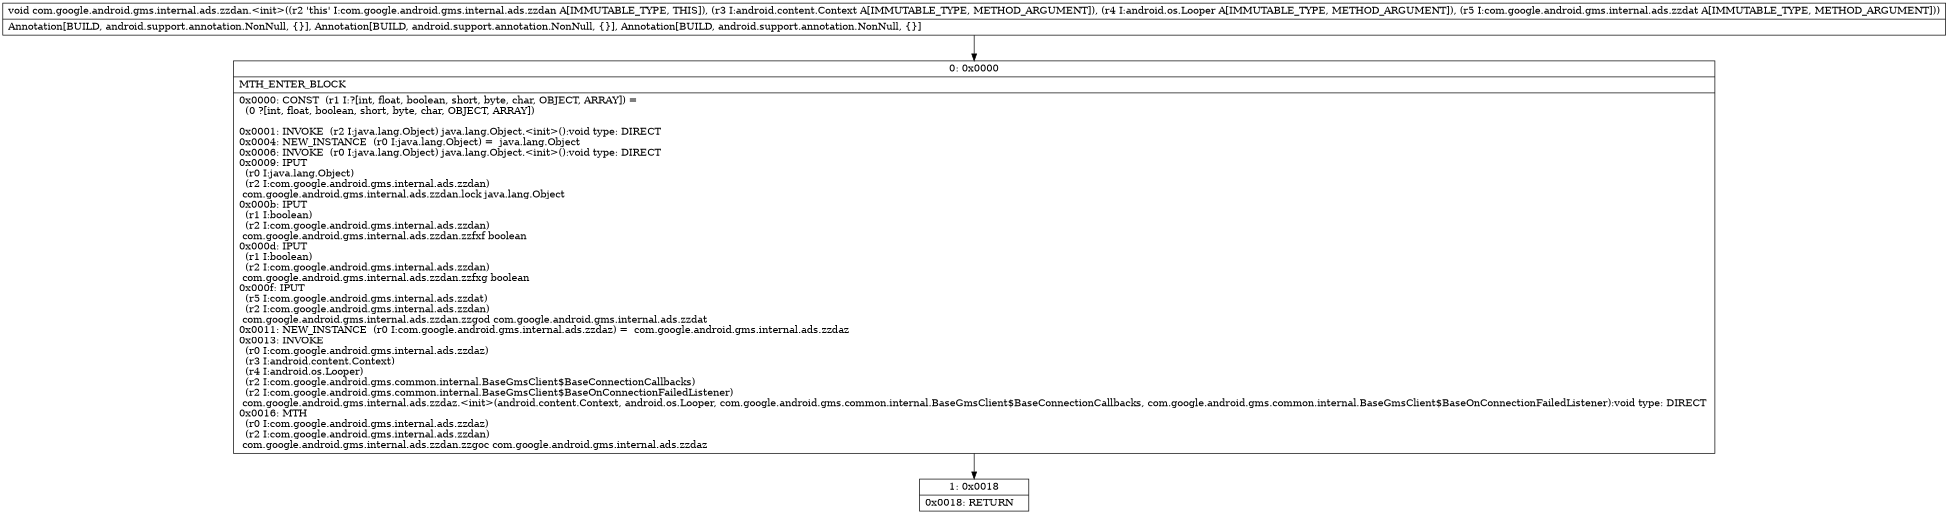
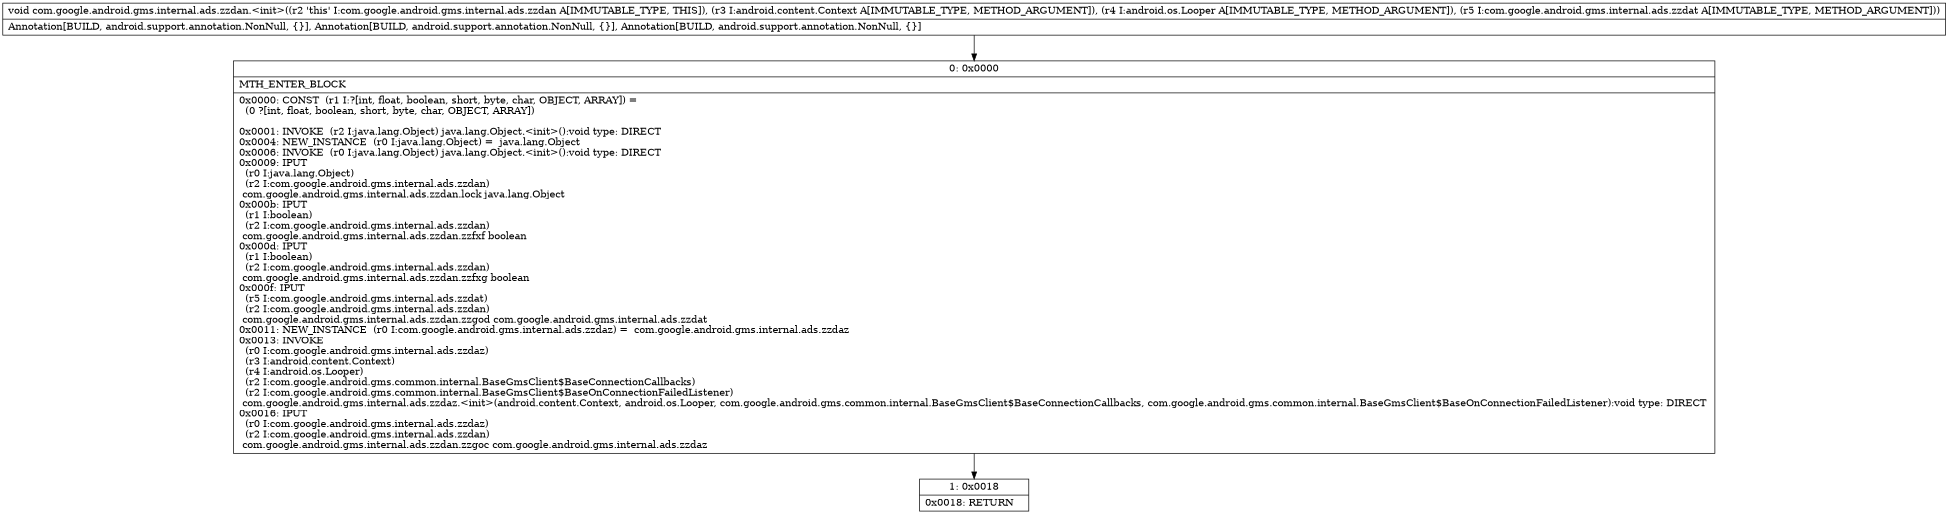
node "0: 0x0000": text "0x0016: MTH" -> "0x0016: IPUT"
